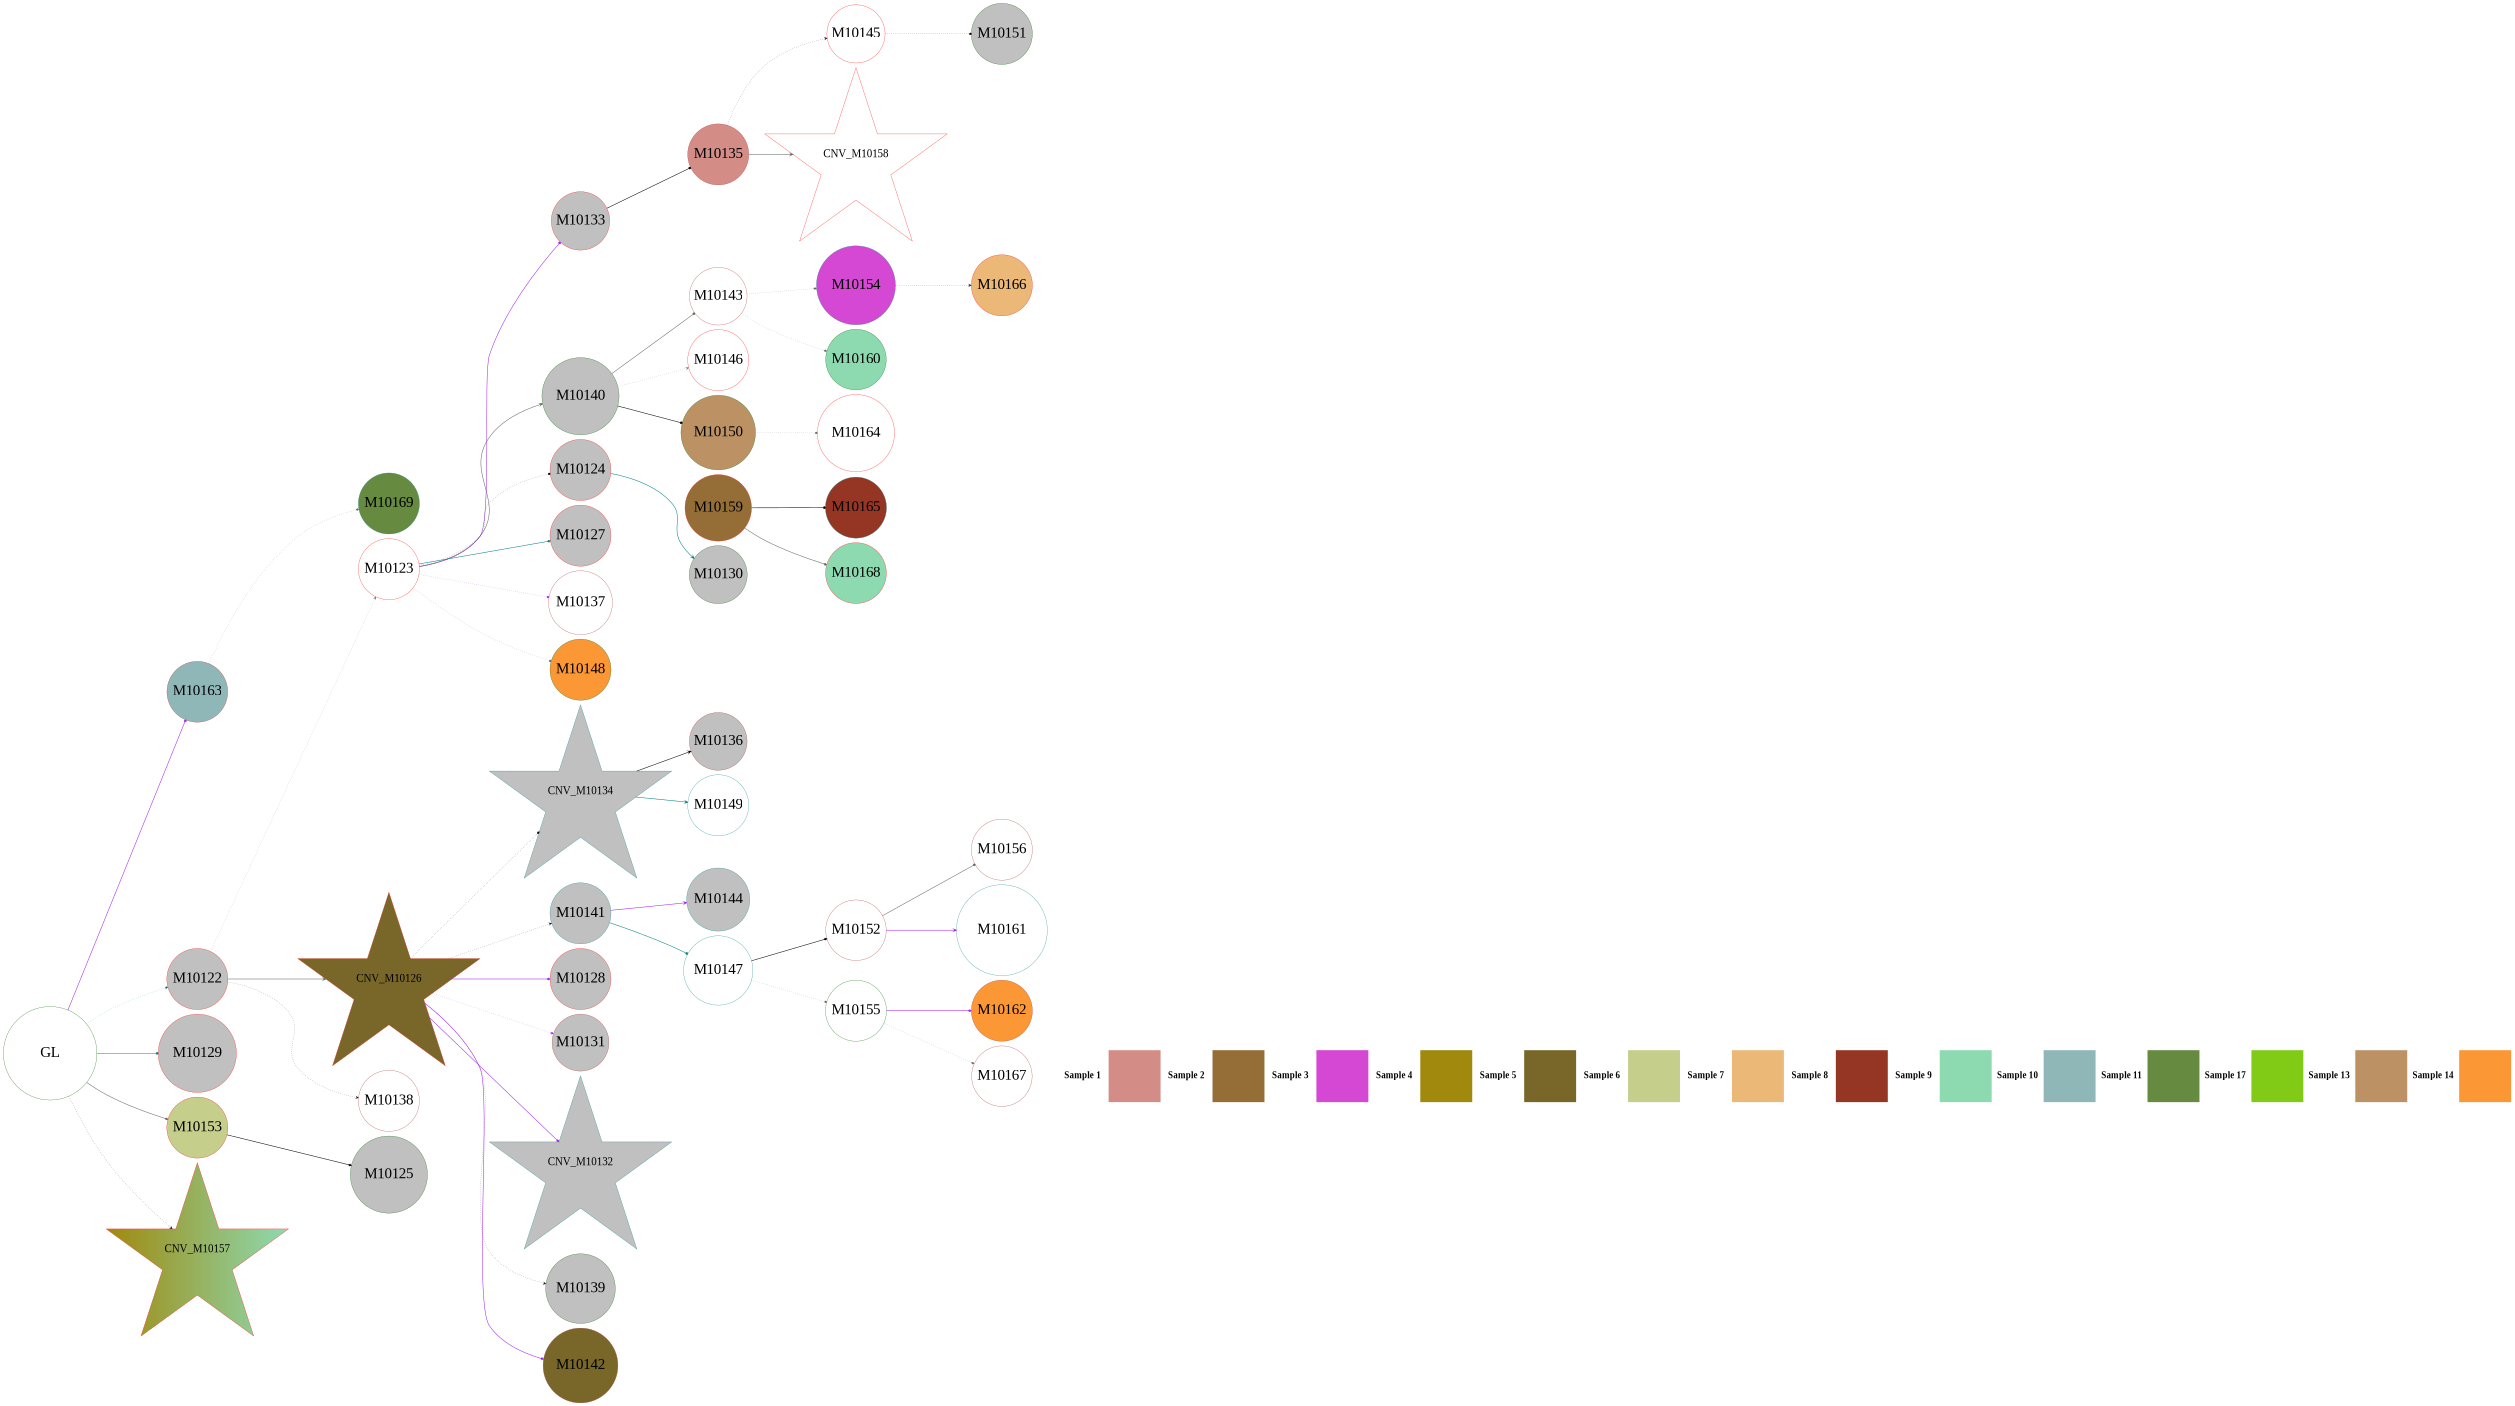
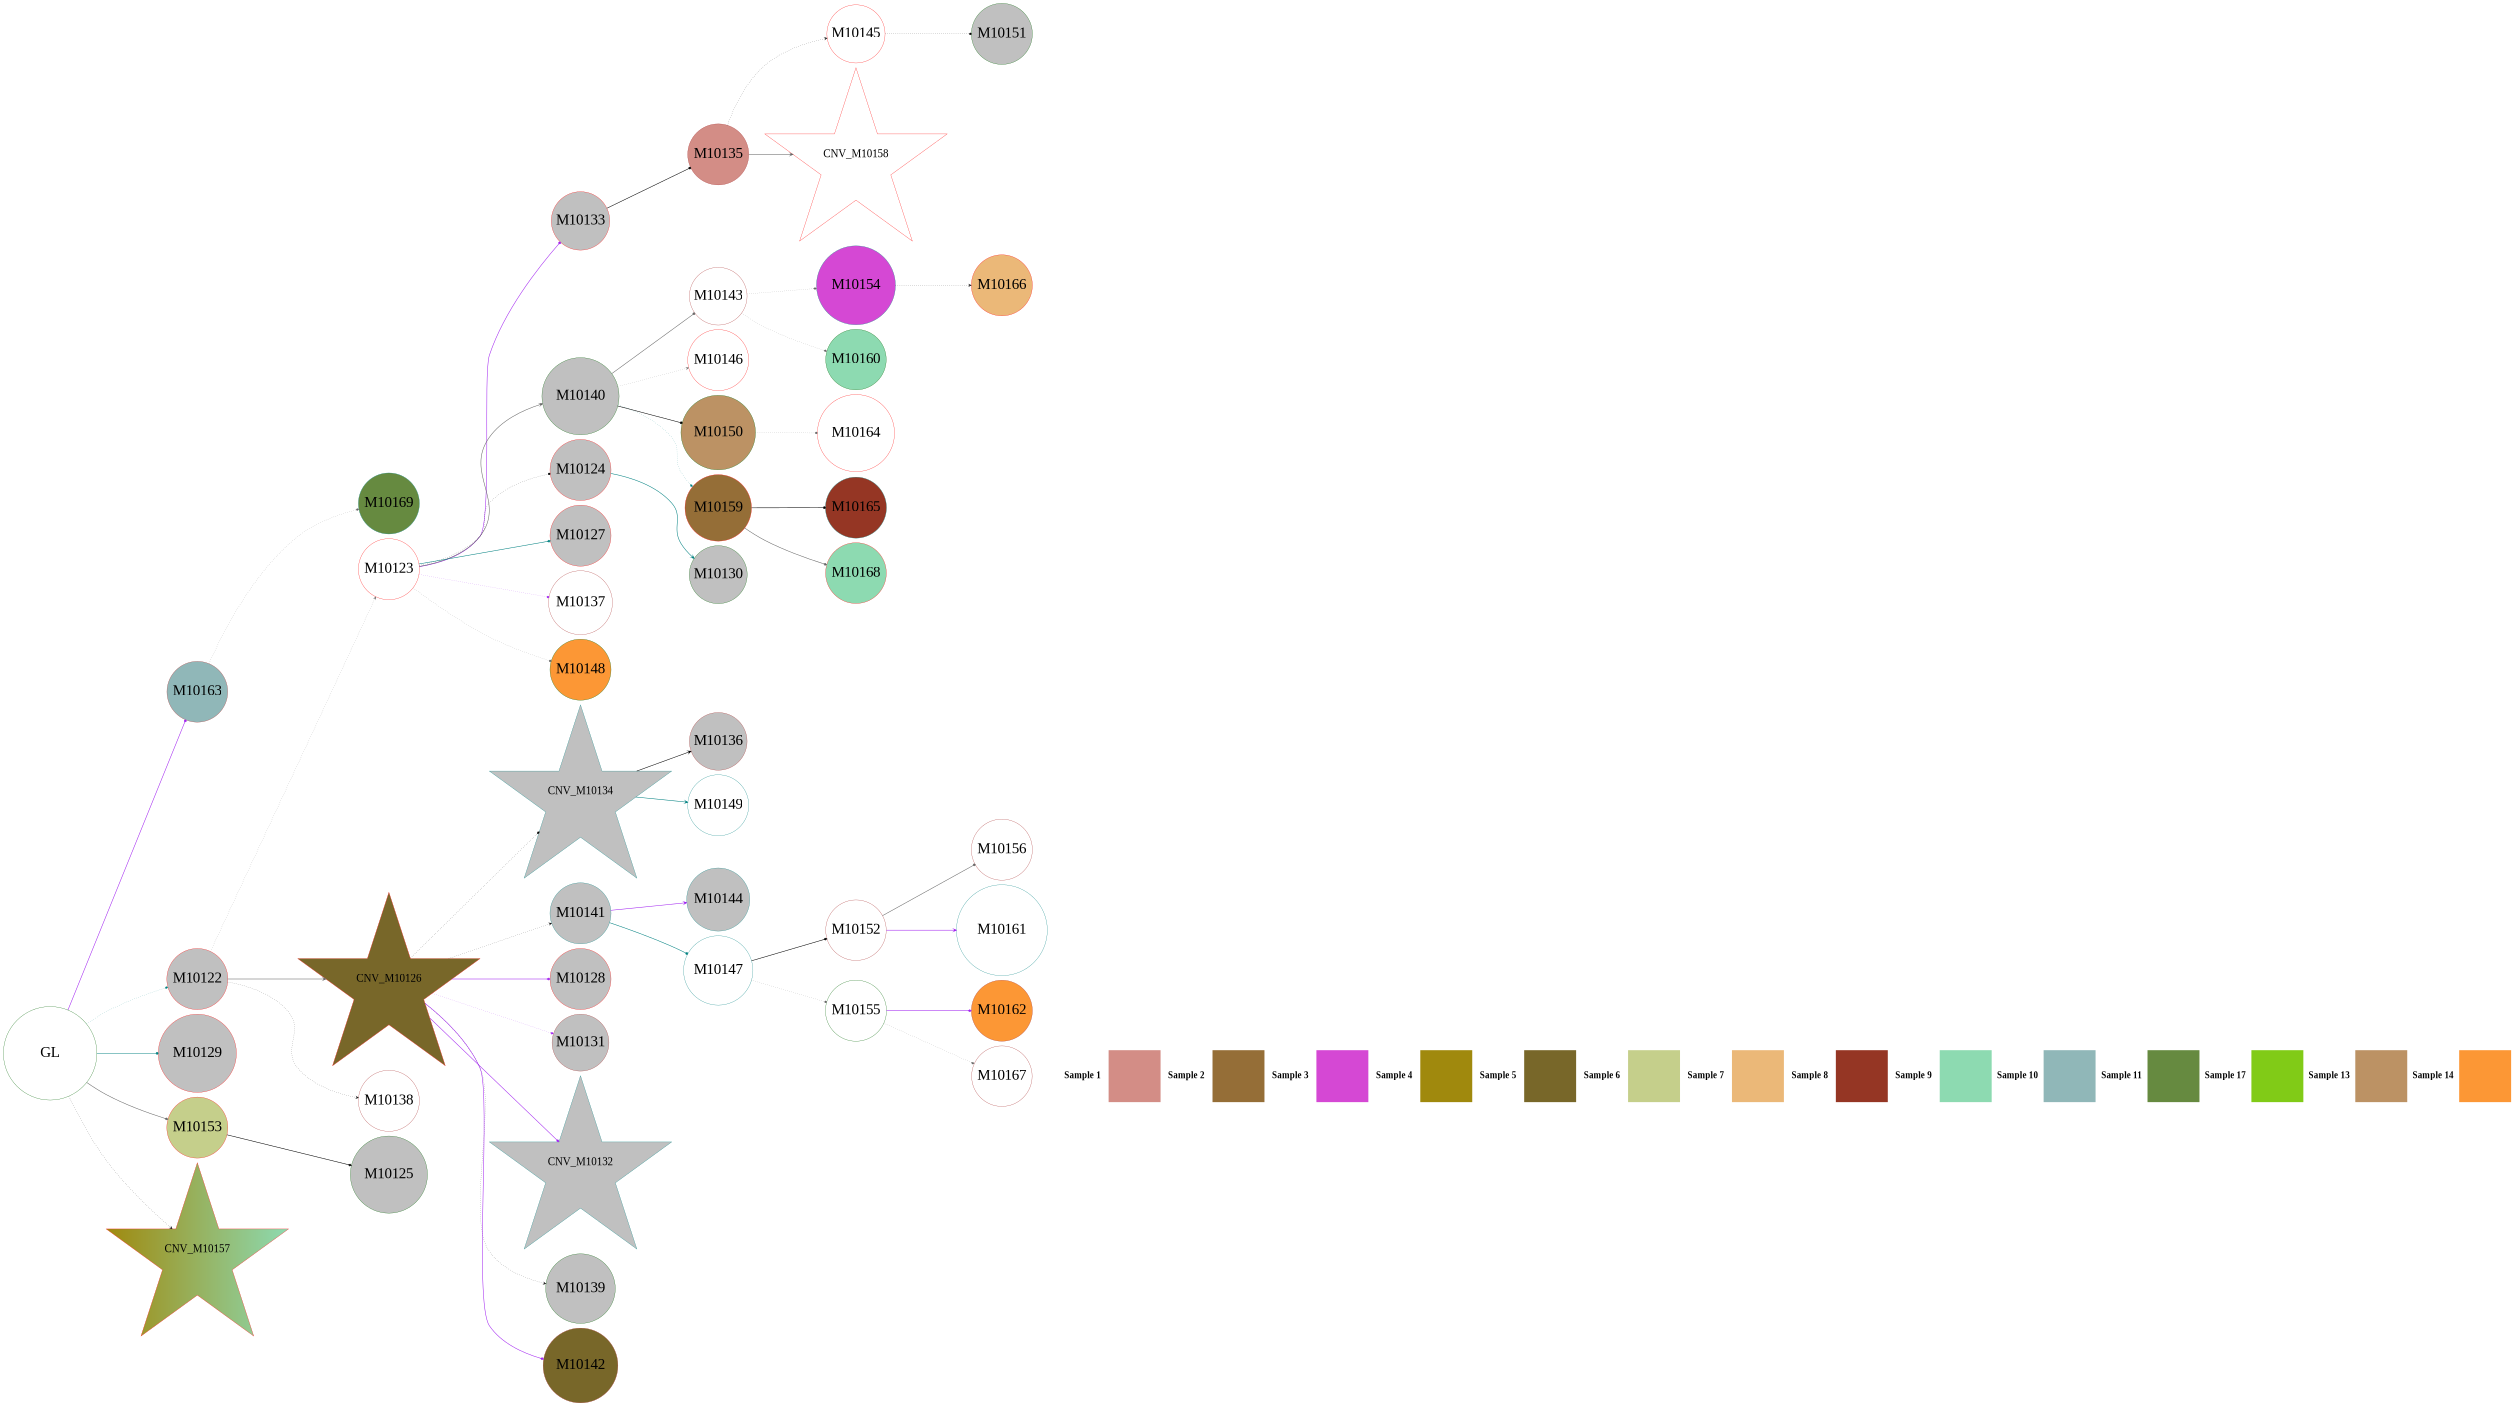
edge "M10140" -> "M10159": added
